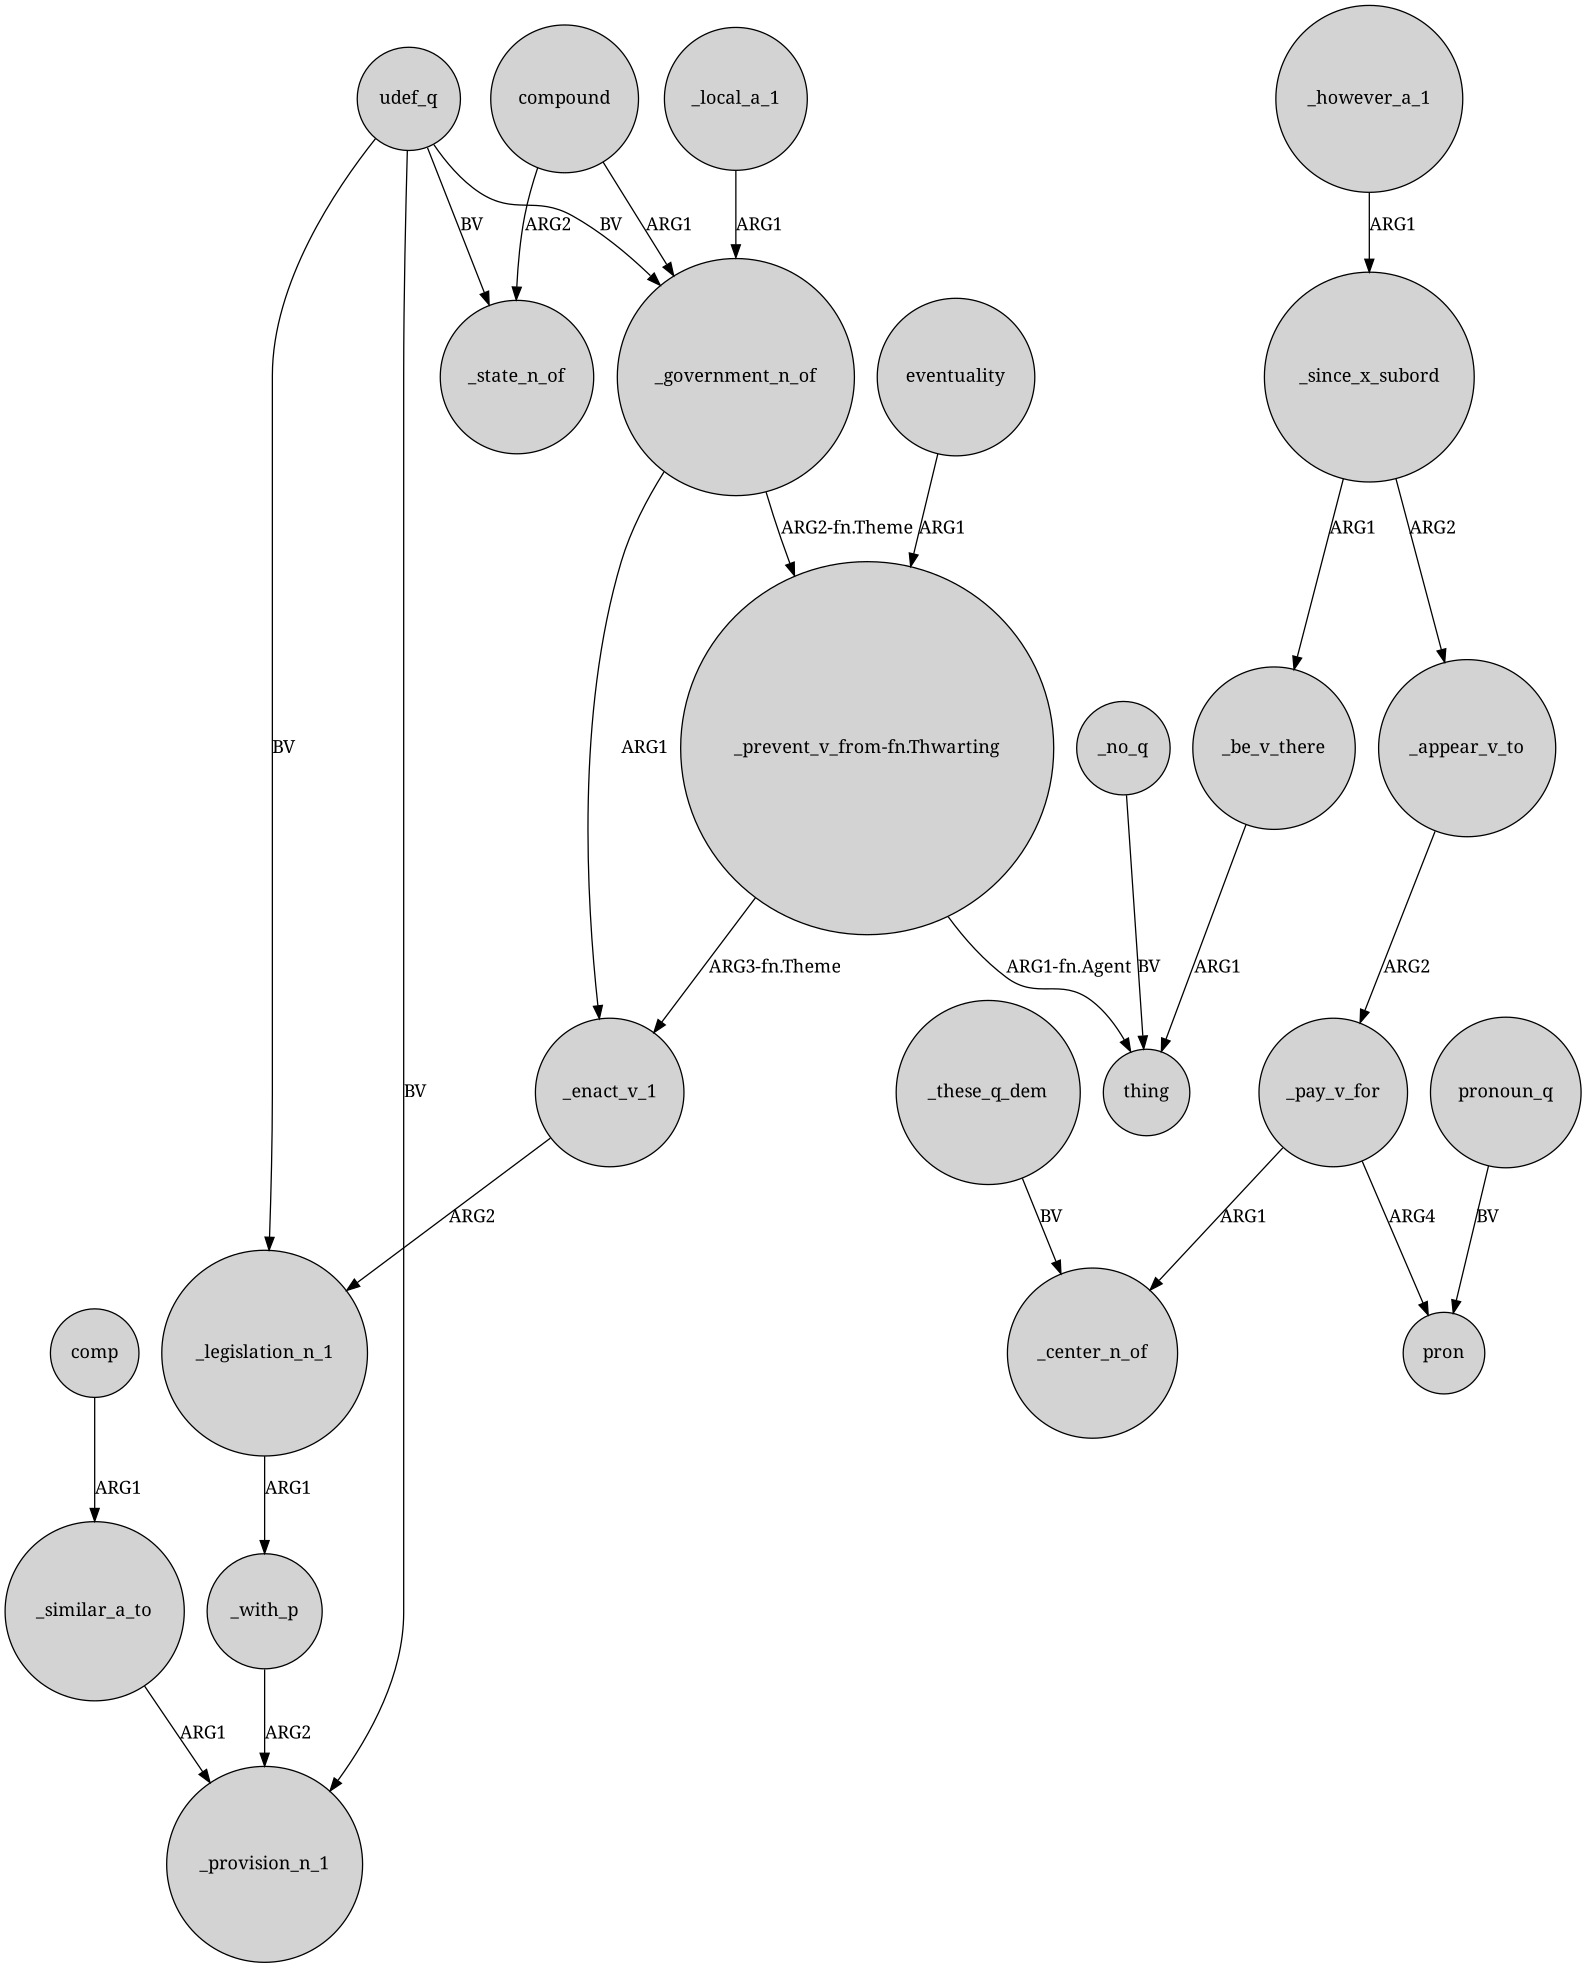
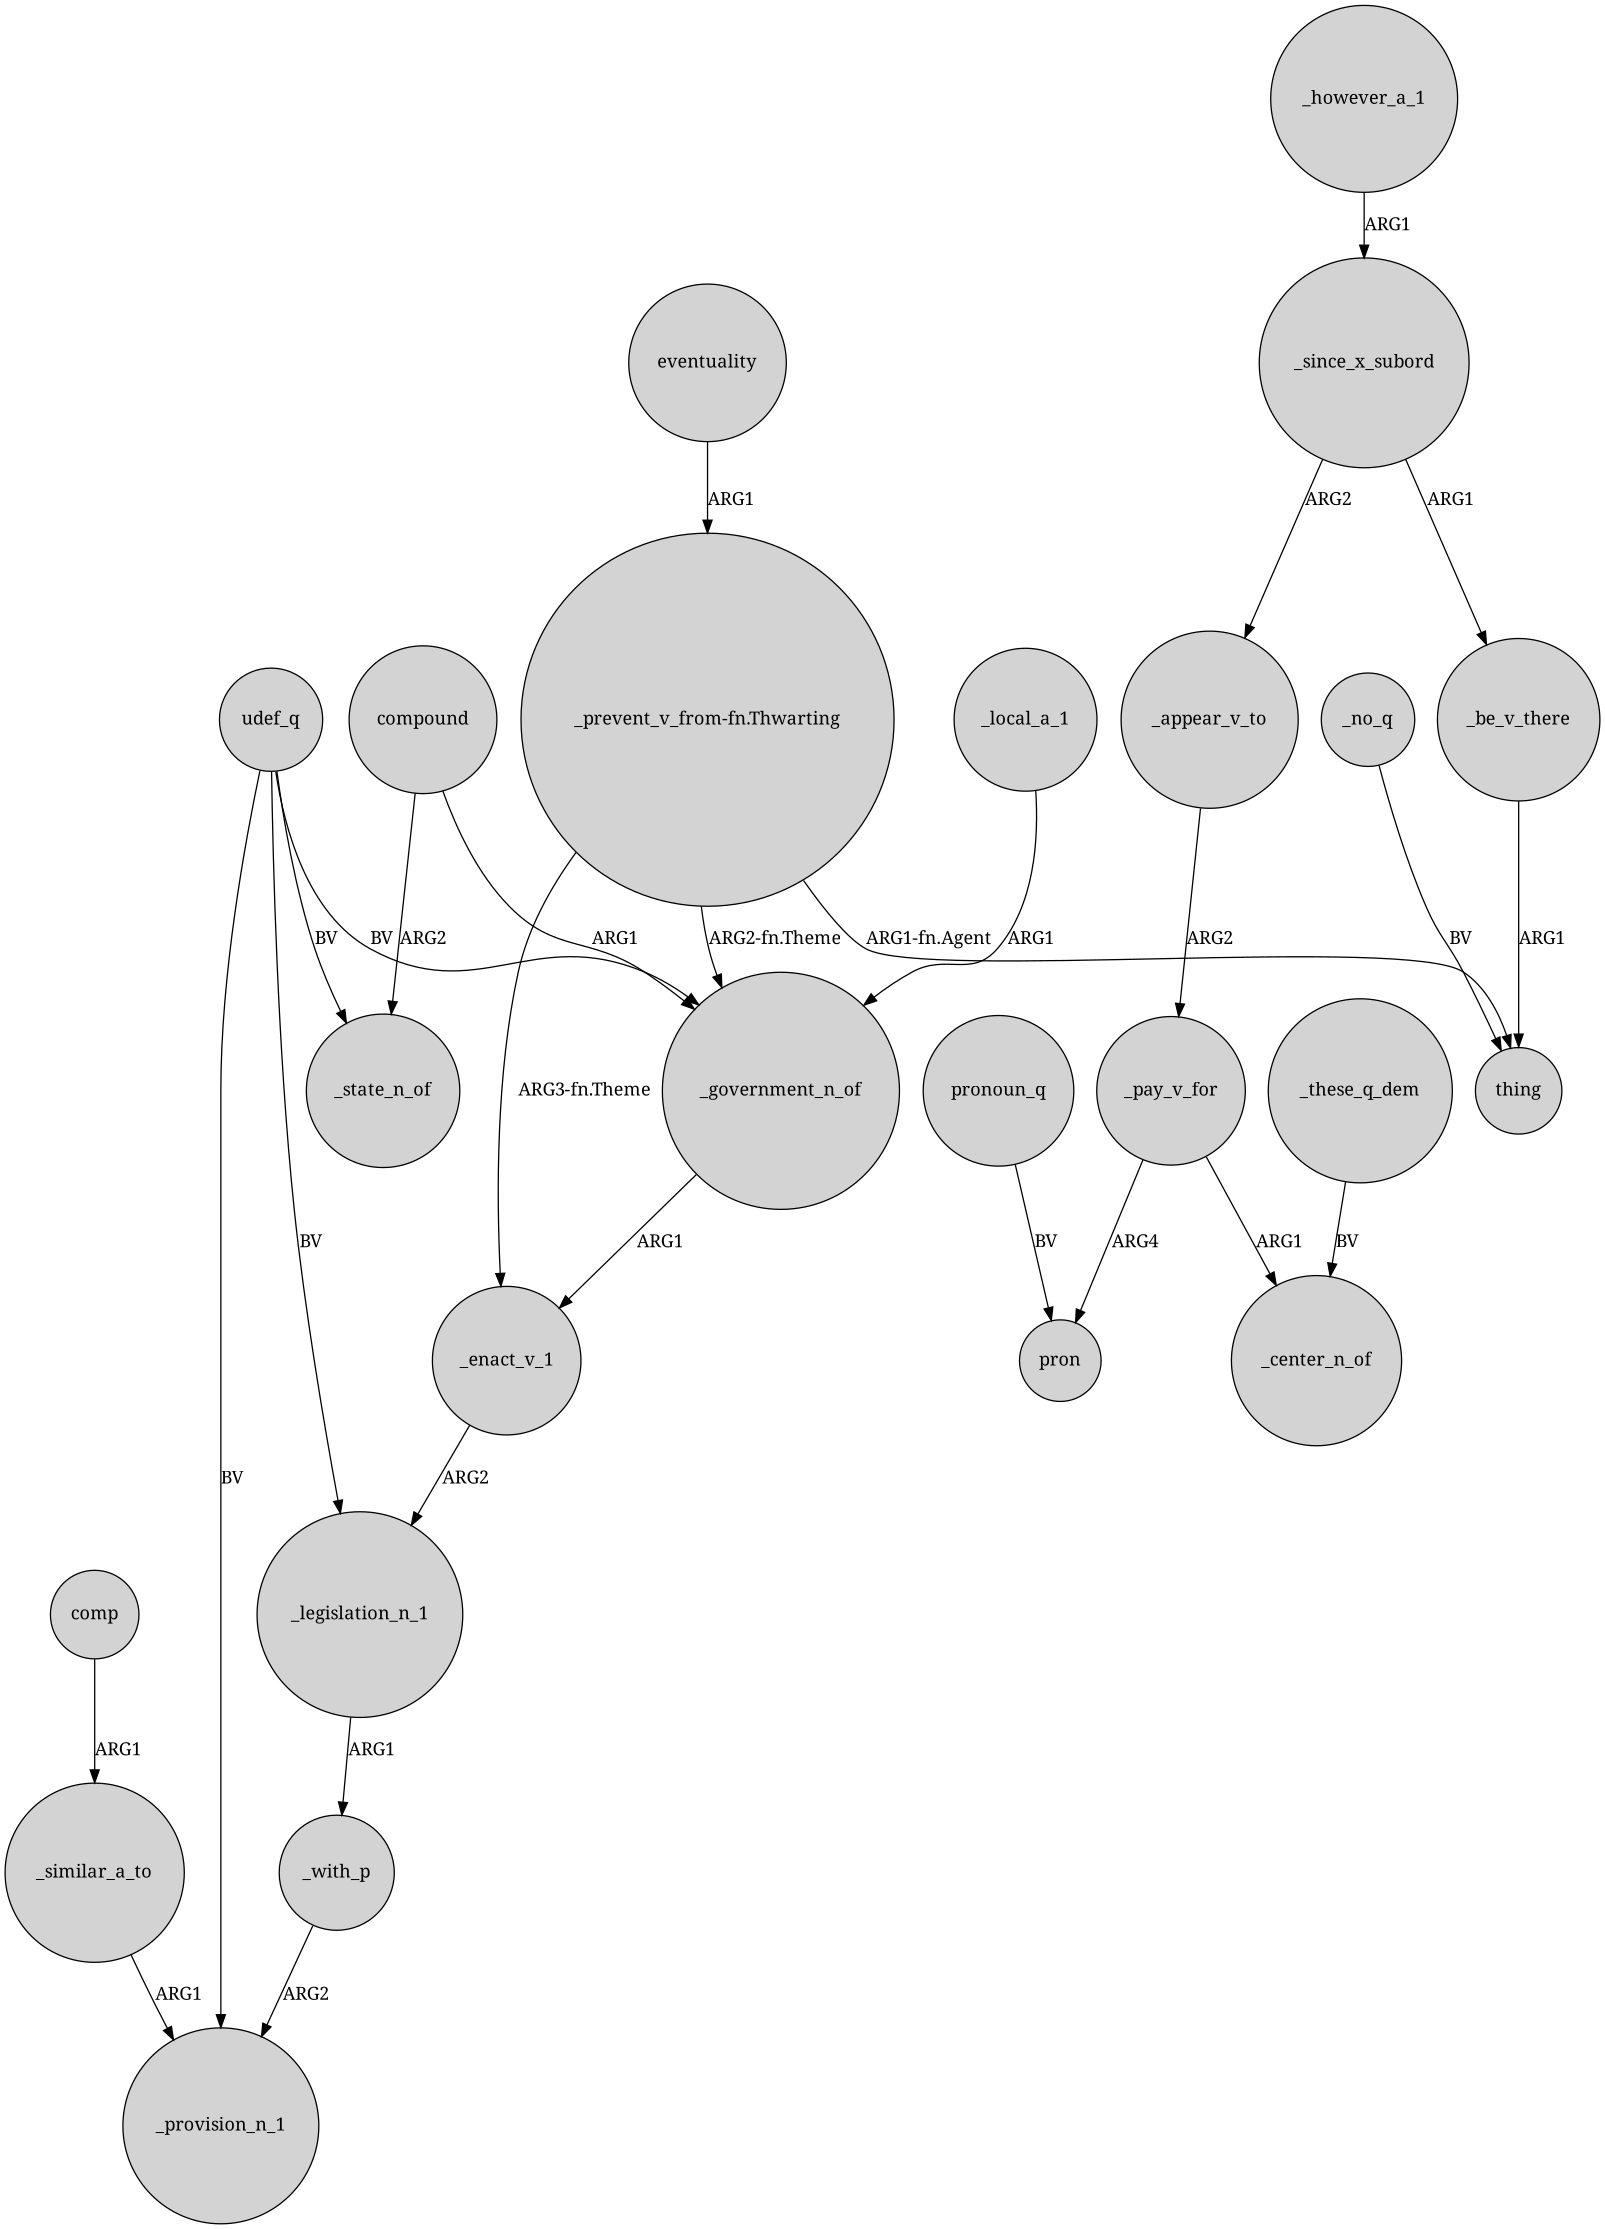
edge "_government_n_of" -> "_prevent_v_from-fn.Thwarting": reversed
